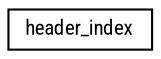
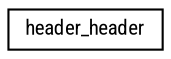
node "header_index": label "header_index" -> "header_header"
